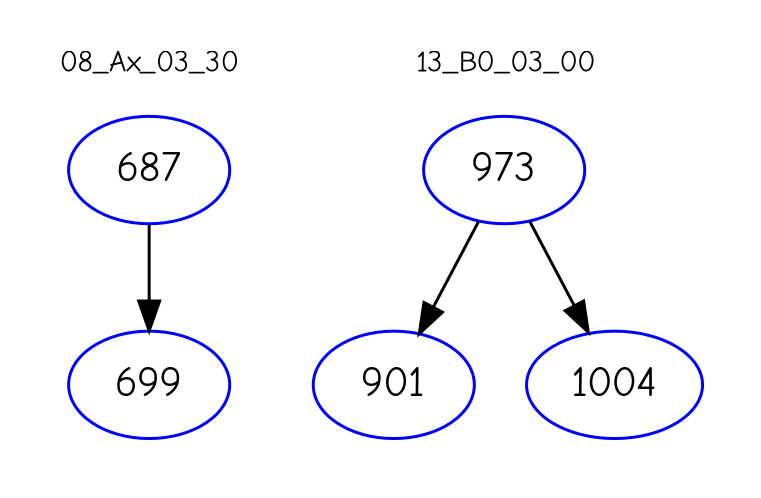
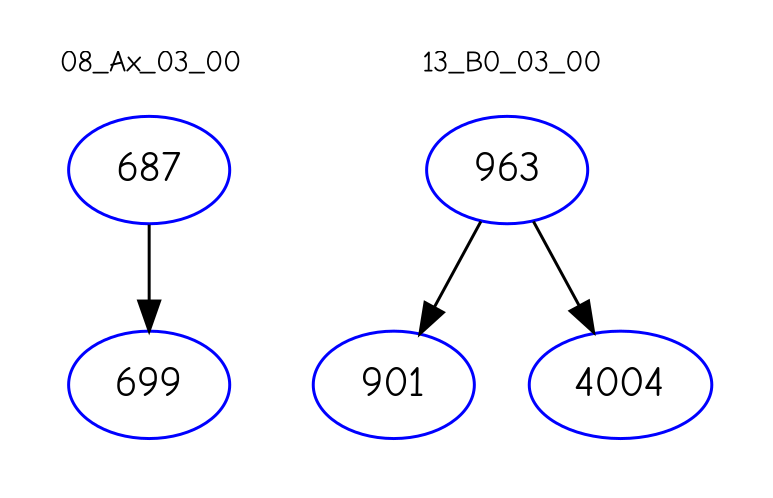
cluster "08_Ax_03_30": label "08_Ax_03_30" -> "08_Ax_03_00"
node "973": label "973" -> "963"
node "1004": label "1004" -> "4004"
